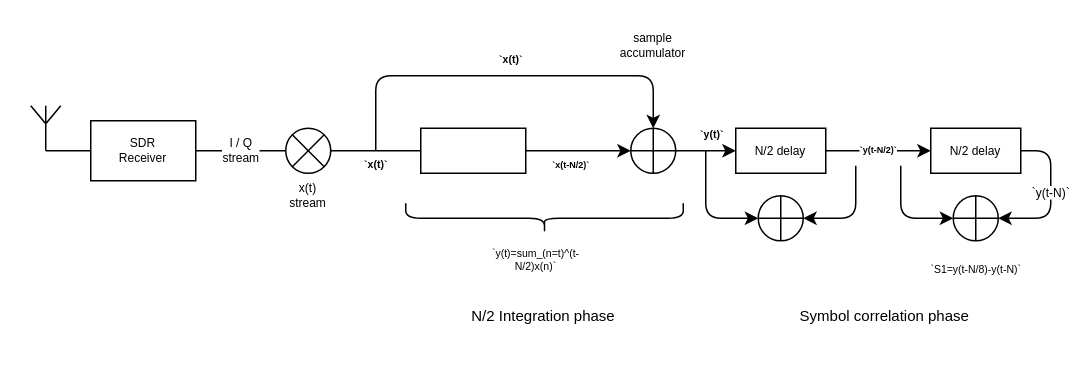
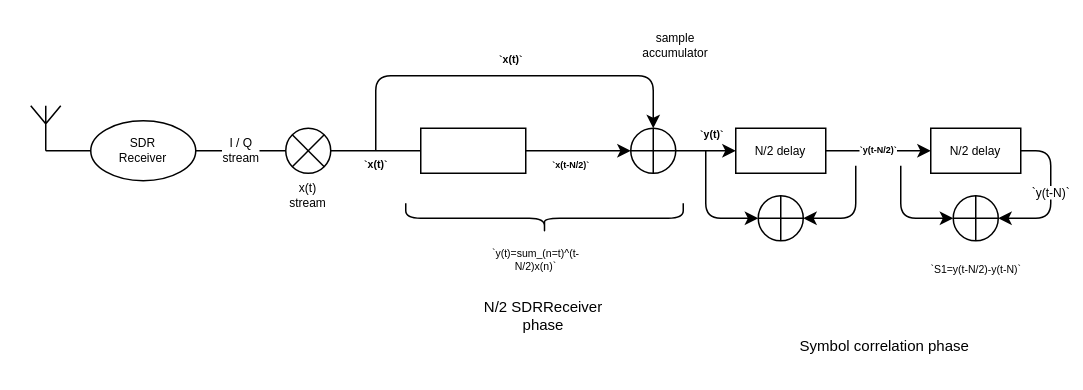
node "sample accumulator": moved (653, 46) -> (676, 46)
node "SDRReceiver": shape rectangle -> ellipse
node "`S1=y(t-N/8)-y(t-N)`": label "`S1=y(t-N/8)-y(t-N)`" -> "`S1=y(t-N/2)-y(t-N)`"
node "N/2 Integration phase": label "N/2 Integration phase" -> "N/2 SDRReceiver phase"
node "Symbol correlation phase": moved (884, 316) -> (884, 346)
